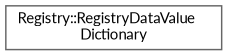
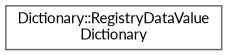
node "Registry::RegistryDataValue Dictionary": label "Registry::RegistryDataValue Dictionary" -> "Dictionary::RegistryDataValue Dictionary"
